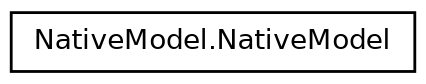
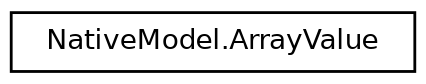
node "NativeModel.NativeModel": label "NativeModel.NativeModel" -> "NativeModel.ArrayValue"
